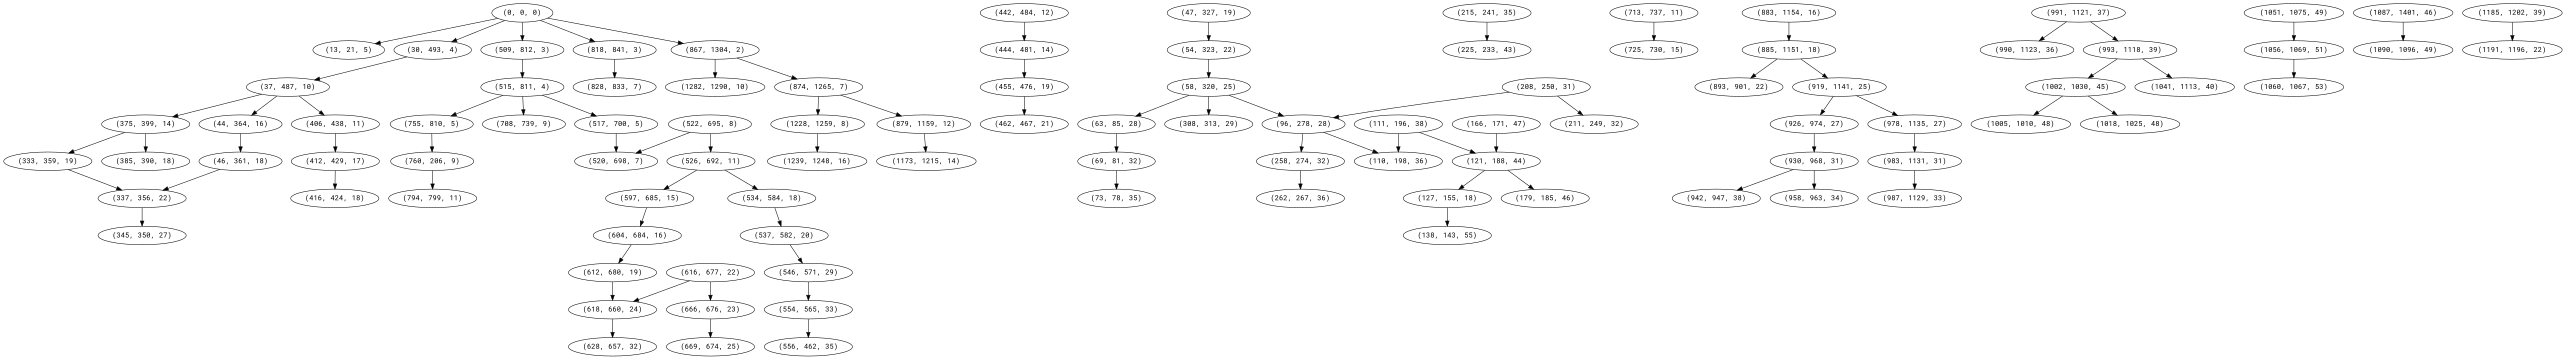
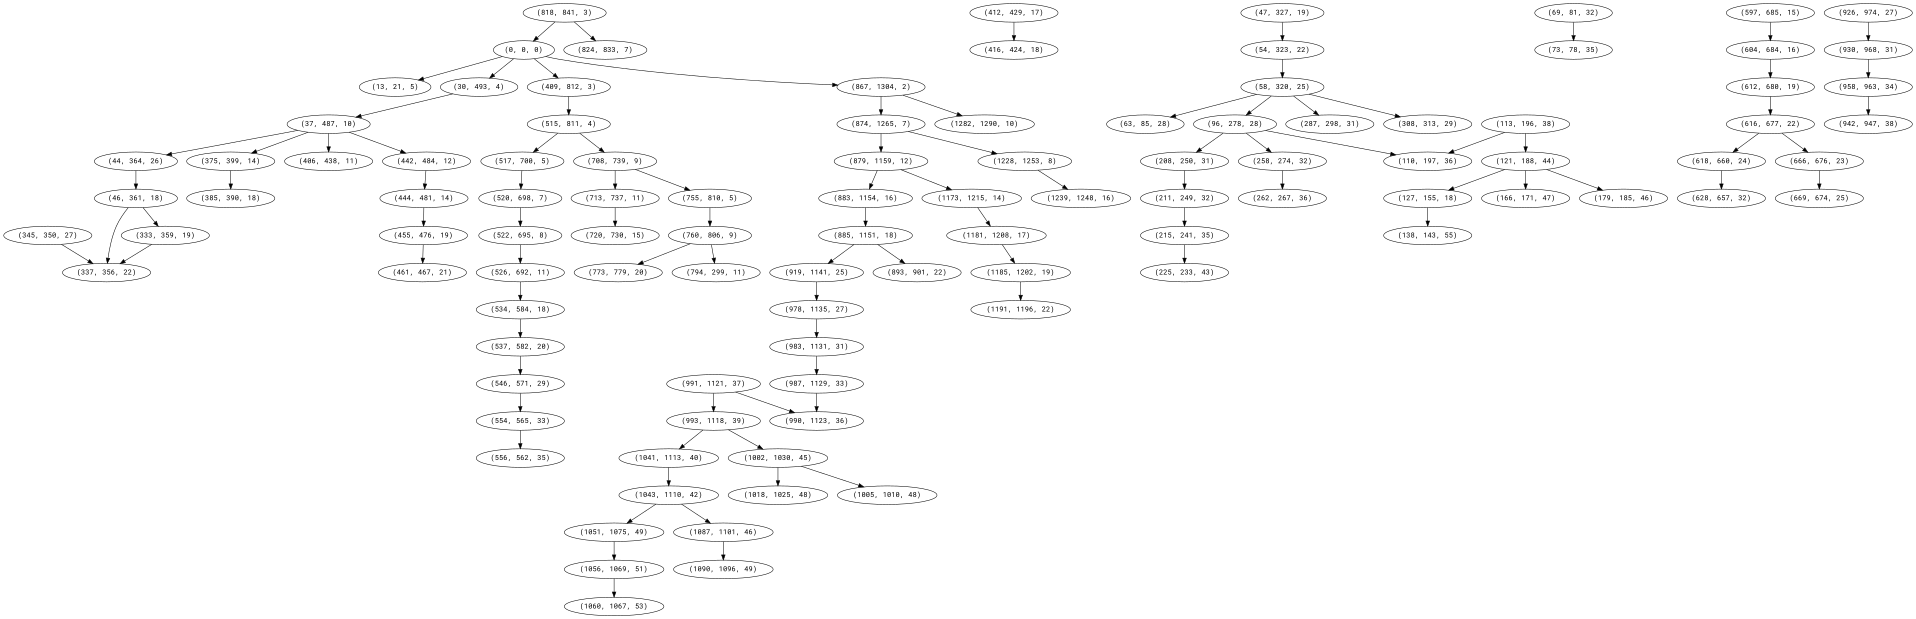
node "(1087, 1401, 46)": label "(1087, 1401, 46)" -> "(1087, 1101, 46)"
node "(1185, 1202, 39)": label "(1185, 1202, 39)" -> "(1185, 1202, 19)"
edge "(0, 0, 0)" -> "(818, 841, 3)": reversed
node "(509, 812, 3)": label "(509, 812, 3)" -> "(409, 812, 3)"
node "(725, 730, 15)": label "(725, 730, 15)" -> "(720, 730, 15)"
node "(828, 833, 7)": label "(828, 833, 7)" -> "(824, 833, 7)"
edge "(919, 1141, 25)" -> "(926, 974, 27)": removed
edge "(208, 250, 31)" -> "(96, 278, 28)": reversed
edge "(515, 811, 4)" -> "(755, 810, 5)": now "(708, 739, 9)" -> "(755, 810, 5)"
node "(44, 364, 16)": label "(44, 364, 16)" -> "(44, 364, 26)"
node "(1228, 1259, 8)": label "(1228, 1259, 8)" -> "(1228, 1253, 8)"
node "(462, 467, 21)": label "(462, 467, 21)" -> "(461, 467, 21)"
node "(287, 298, 31)": added
node "(111, 196, 38)": label "(111, 196, 38)" -> "(113, 196, 38)"
edge "(406, 438, 11)" -> "(412, 429, 17)": removed
edge "(63, 85, 28)" -> "(69, 81, 32)": removed
edge "(166, 171, 47)" -> "(121, 188, 44)": reversed
edge "(375, 399, 14)" -> "(333, 359, 19)": now "(46, 361, 18)" -> "(333, 359, 19)"
edge "(37, 487, 10)" -> "(442, 484, 12)": added
edge "(522, 695, 8)" -> "(520, 698, 7)": reversed
node "(760, 206, 9)": label "(760, 206, 9)" -> "(760, 806, 9)"
node "(110, 198, 36)": label "(110, 198, 36)" -> "(110, 197, 36)"
edge "(708, 739, 9)" -> "(713, 737, 11)": added
edge "(879, 1159, 12)" -> "(883, 1154, 16)": added
edge "(526, 692, 11)" -> "(597, 685, 15)": removed
edge "(930, 968, 31)" -> "(942, 947, 38)": now "(958, 963, 34)" -> "(942, 947, 38)"
node "(794, 799, 11)": label "(794, 799, 11)" -> "(794, 299, 11)"
edge "(337, 356, 22)" -> "(345, 350, 27)": reversed
edge "(211, 249, 32)" -> "(215, 241, 35)": added
node "(1181, 1208, 17)": added
node "(773, 779, 20)": added
edge "(612, 680, 19)" -> "(618, 660, 24)": now "(612, 680, 19)" -> "(616, 677, 22)"
node "(556, 462, 35)": label "(556, 462, 35)" -> "(556, 562, 35)"
edge "(987, 1129, 33)" -> "(990, 1123, 36)": added
node "(1043, 1110, 42)": added
